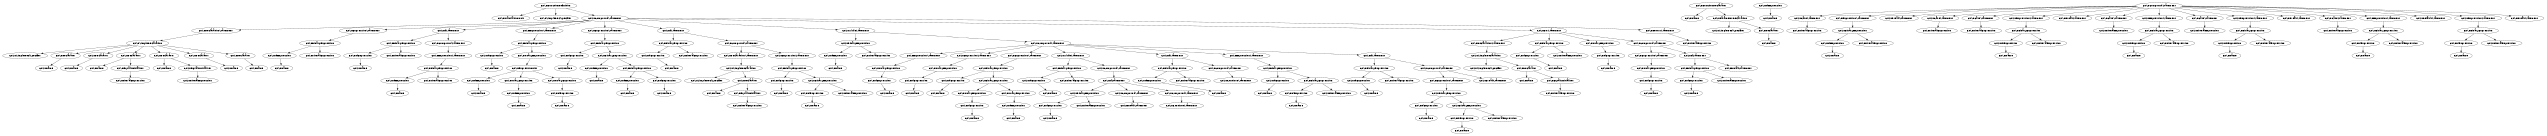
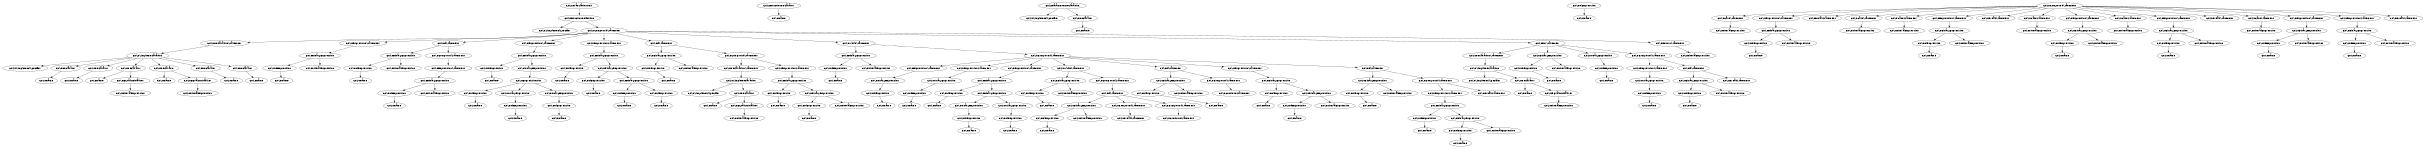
edge "CASTFunctionDefinition" -> "CASTTranslationUnit": reversed
edge "CASTFunctionDeclarator" -> "CASTParameterDeclaration": removed
node "CASTDefaultStatement": removed
